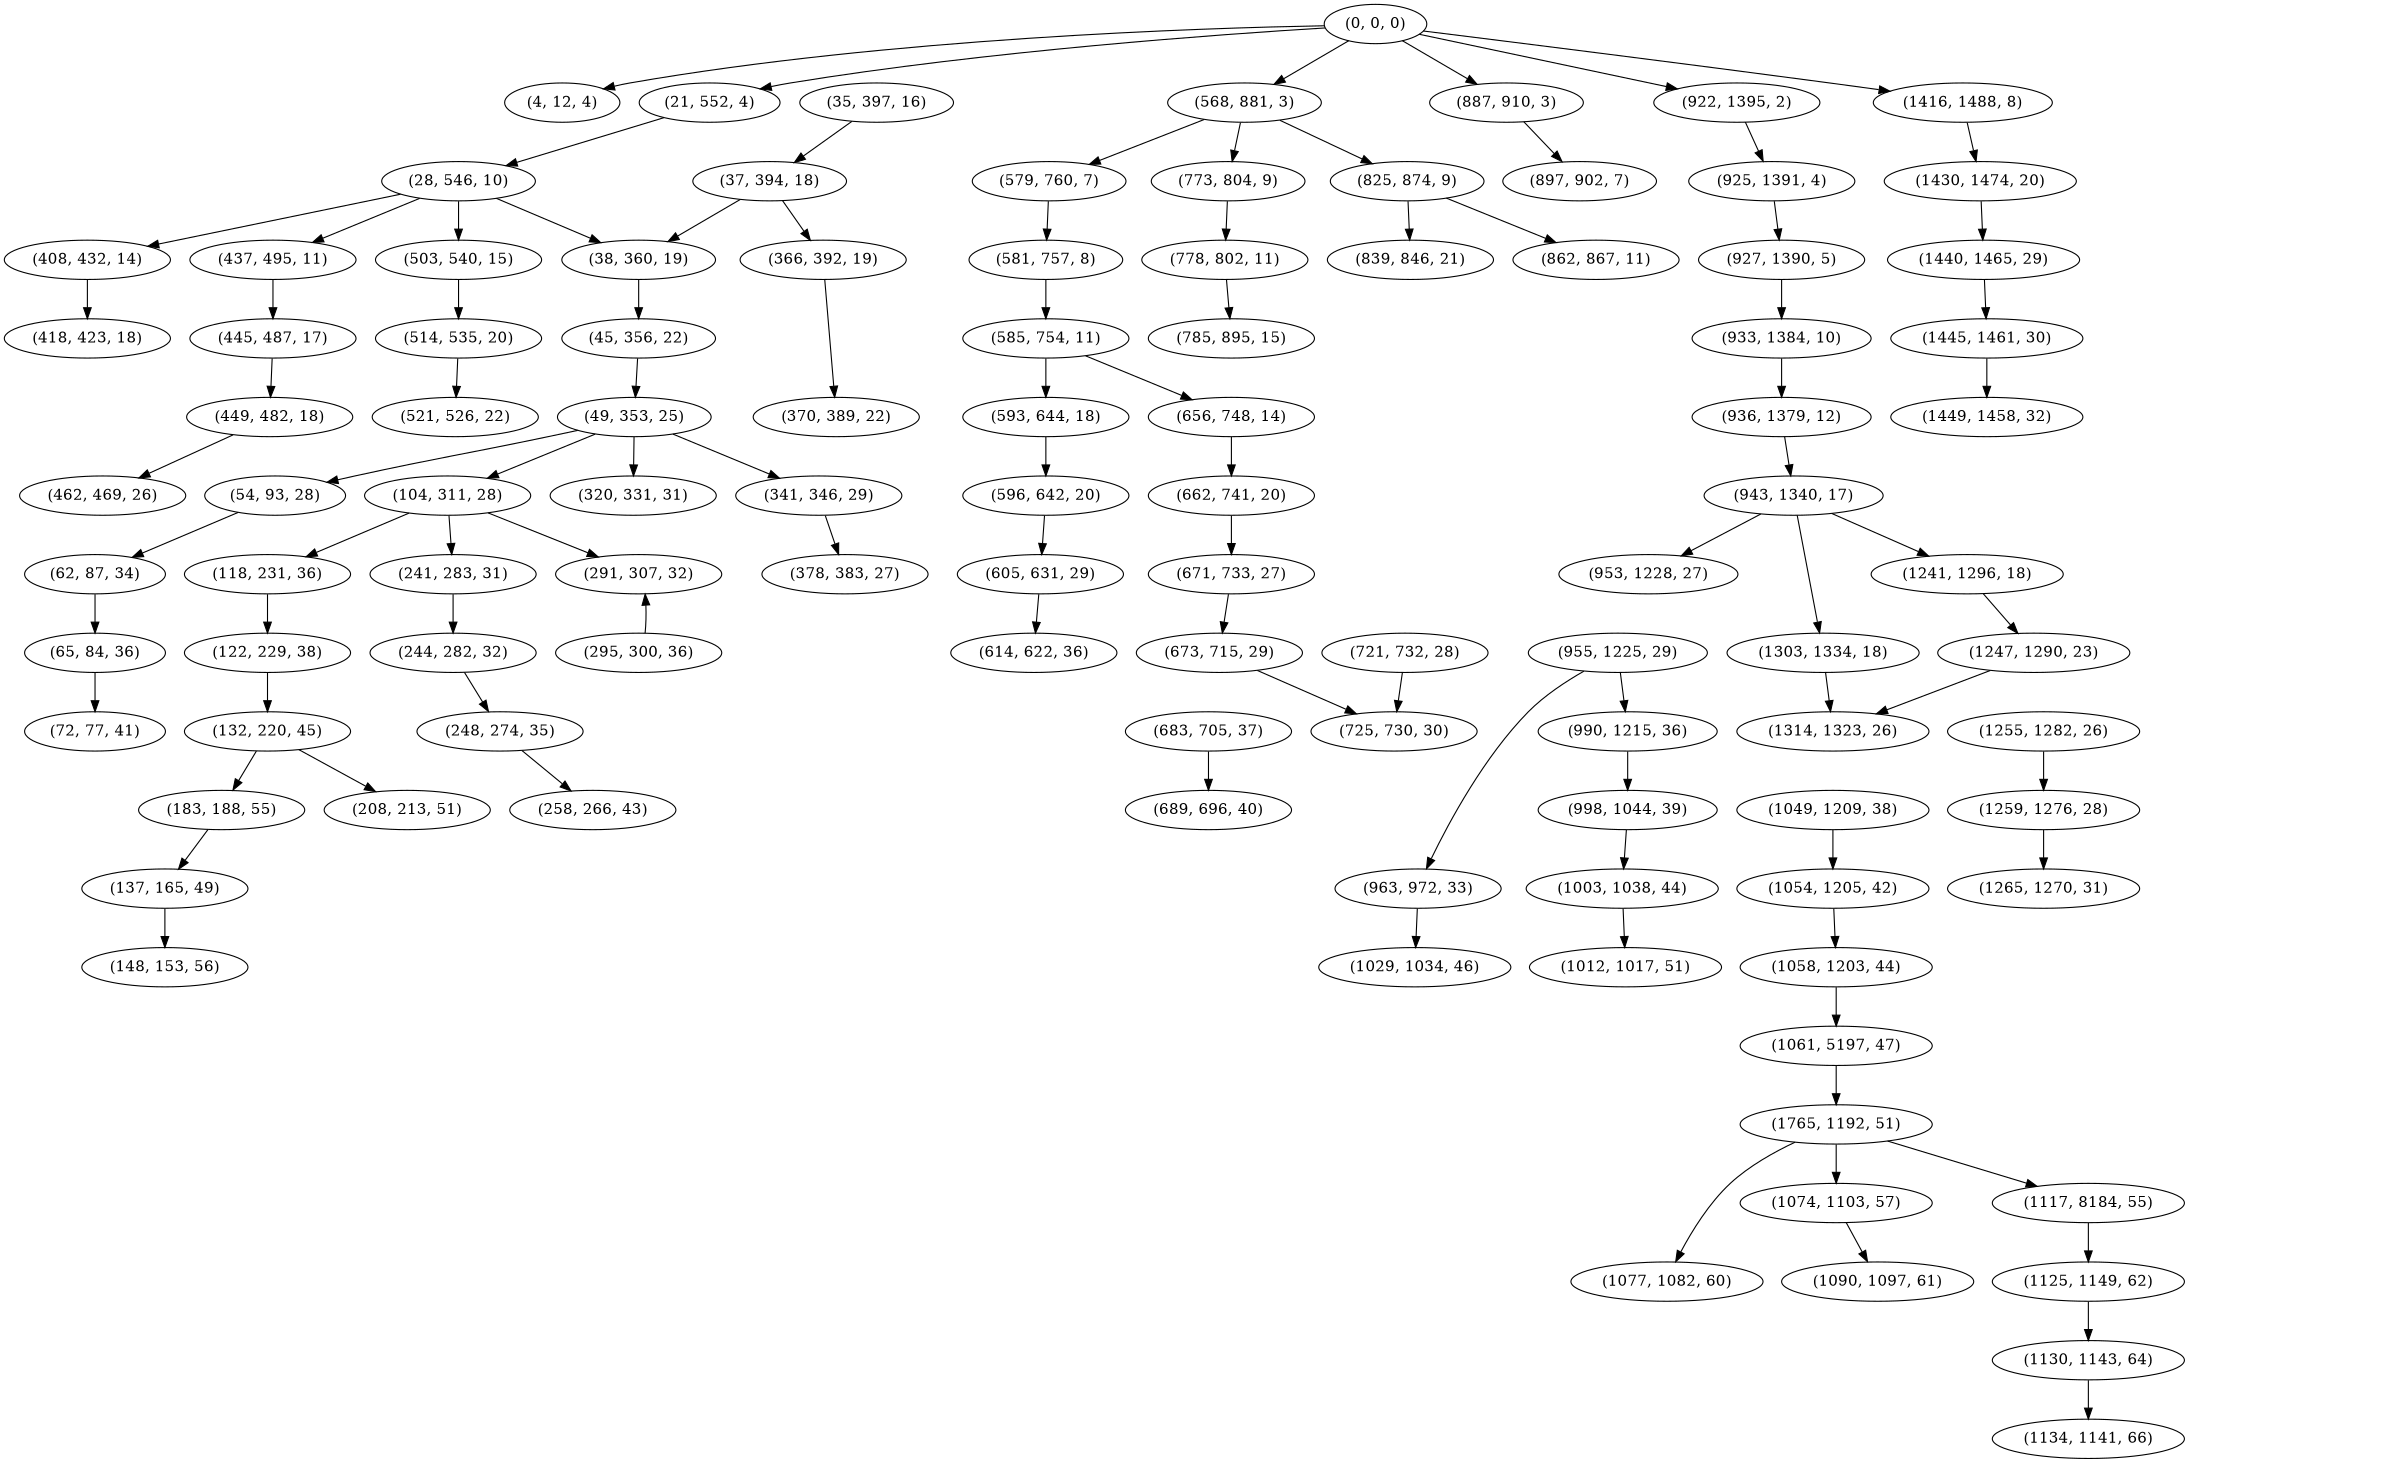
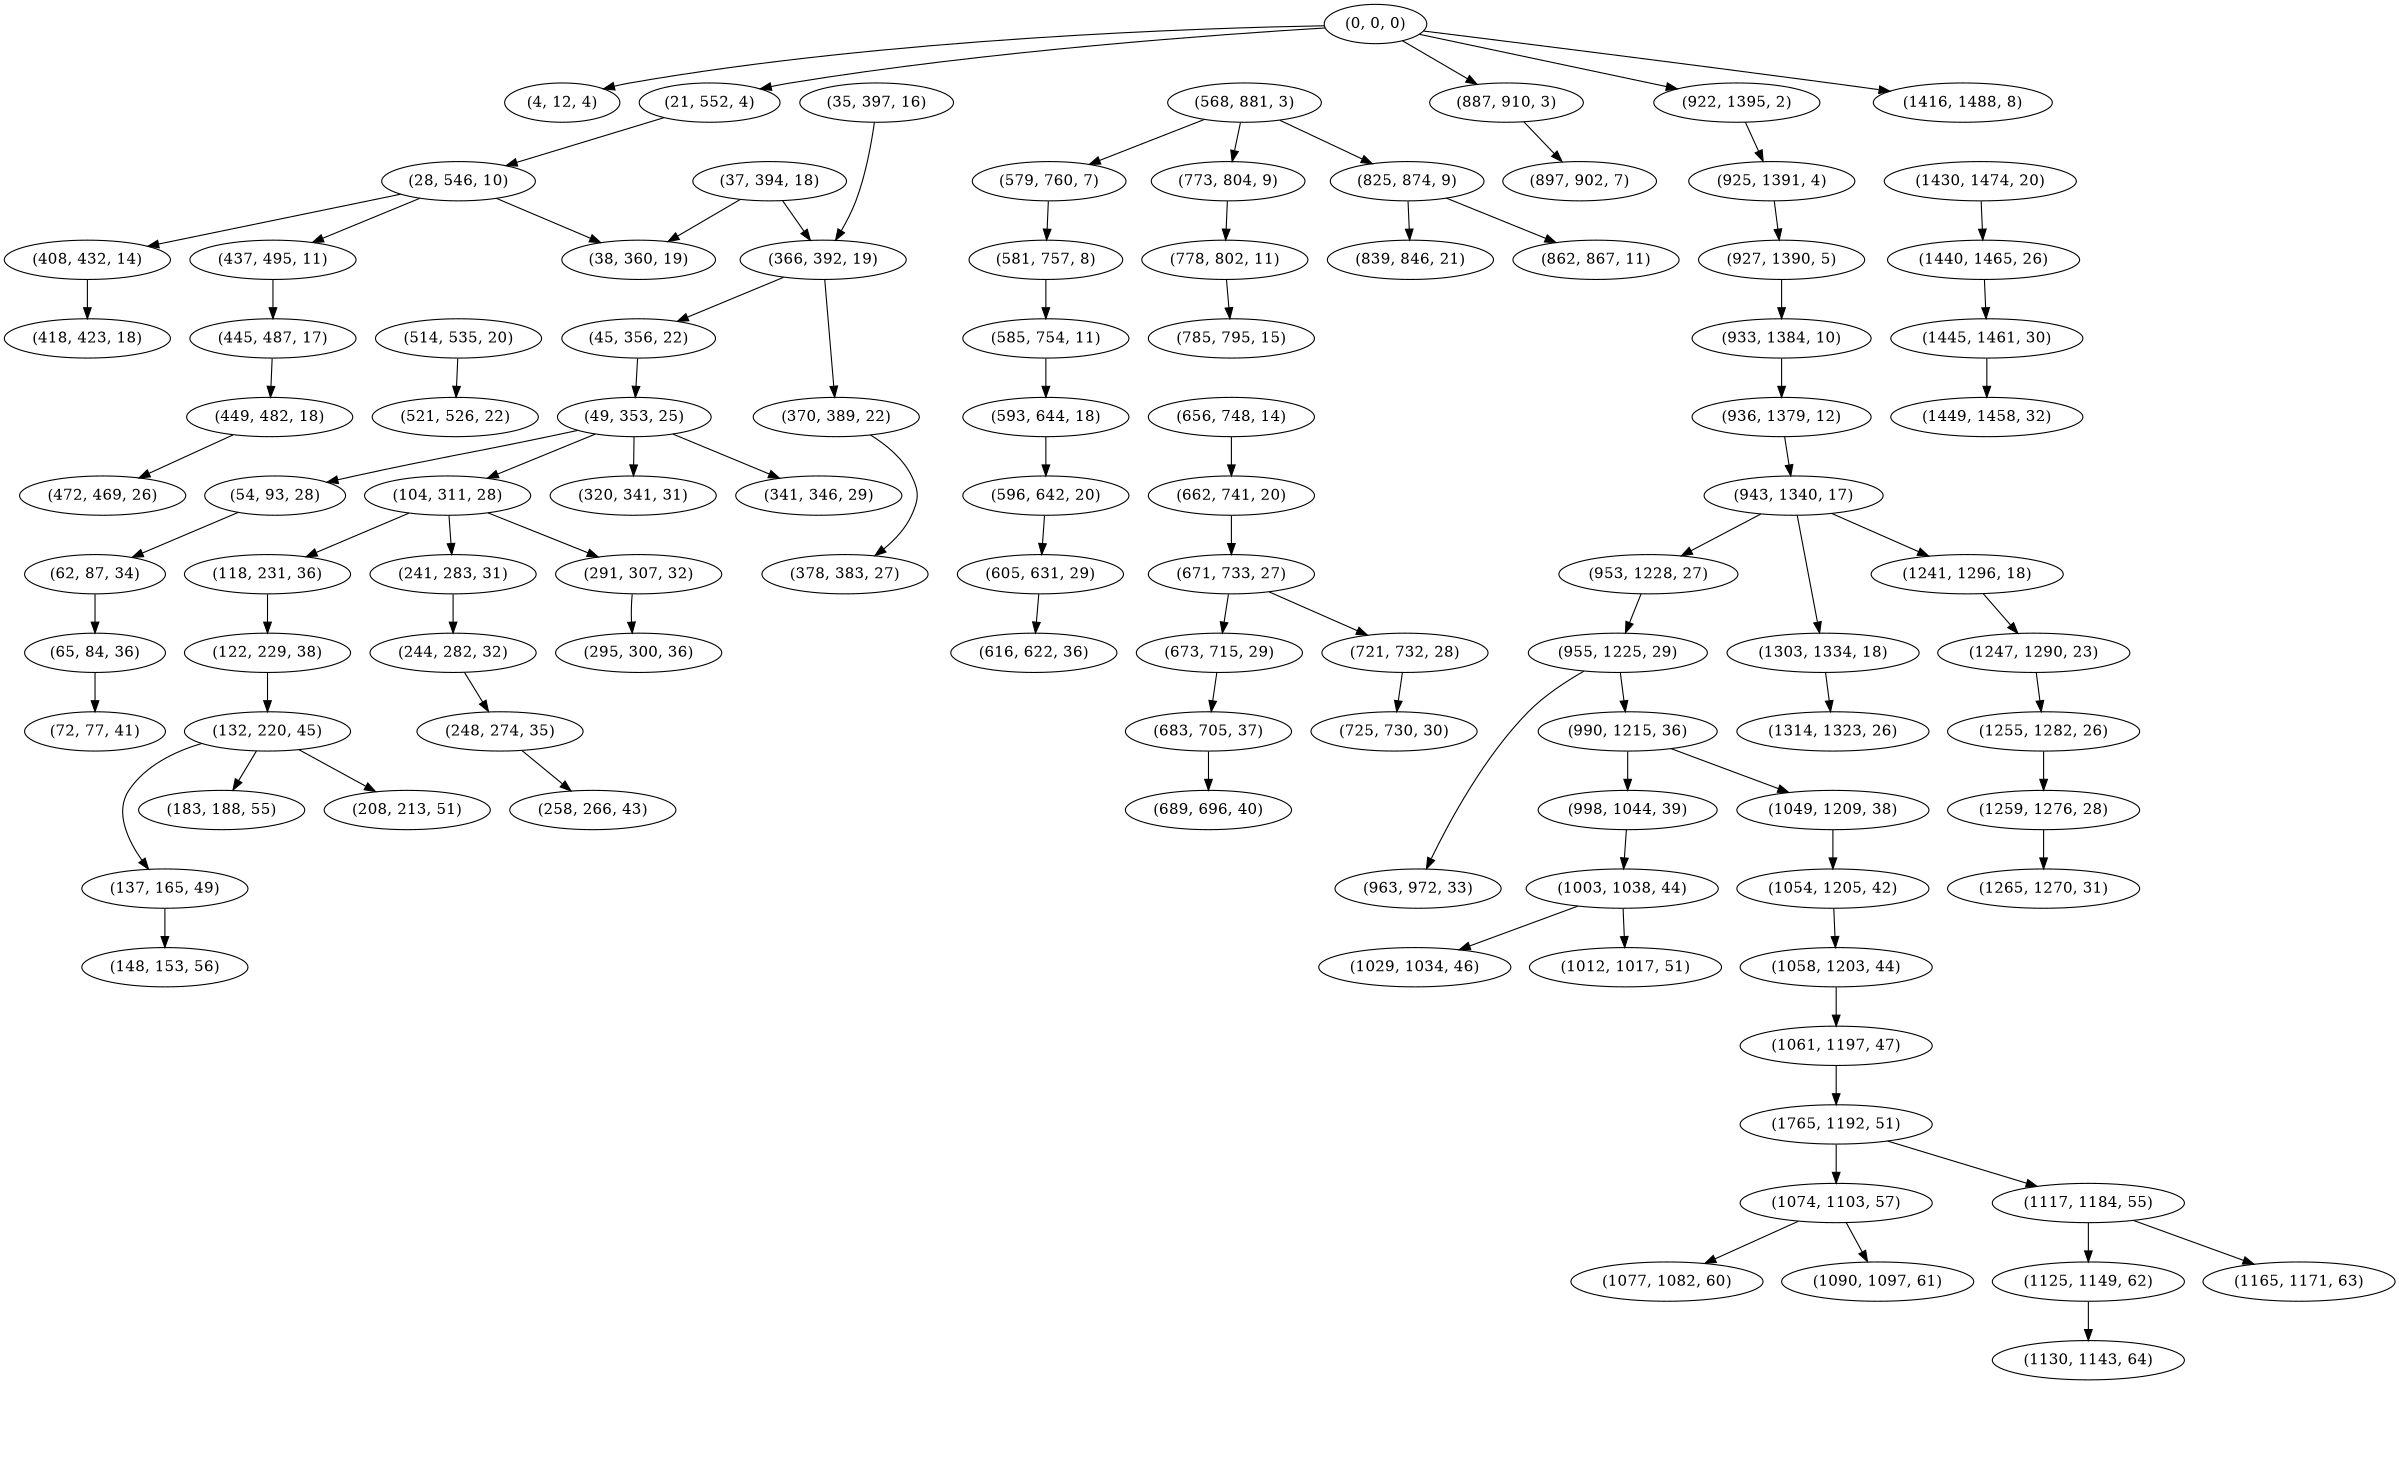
edge "(0, 0, 0)" -> "(568, 881, 3)": removed
edge "(1416, 1488, 8)" -> "(1430, 1474, 20)": removed
edge "(35, 397, 16)" -> "(37, 394, 18)": now "(35, 397, 16)" -> "(366, 392, 19)"
node "(503, 540, 15)": removed
node "(1440, 1465, 29)": label "(1440, 1465, 29)" -> "(1440, 1465, 26)"
edge "(38, 360, 19)" -> "(45, 356, 22)": now "(366, 392, 19)" -> "(45, 356, 22)"
node "(785, 895, 15)": label "(785, 895, 15)" -> "(785, 795, 15)"
edge "(585, 754, 11)" -> "(656, 748, 14)": removed
node "(462, 469, 26)": label "(462, 469, 26)" -> "(472, 469, 26)"
node "(320, 331, 31)": label "(320, 331, 31)" -> "(320, 341, 31)"
edge "(341, 346, 29)" -> "(378, 383, 27)": now "(370, 389, 22)" -> "(378, 383, 27)"
edge "(953, 1228, 27)" -> "(955, 1225, 29)": added
edge "(671, 733, 27)" -> "(721, 732, 28)": added
edge "(295, 300, 36)" -> "(291, 307, 32)": reversed
node "(614, 622, 36)": label "(614, 622, 36)" -> "(616, 622, 36)"
edge "(673, 715, 29)" -> "(725, 730, 30)": now "(673, 715, 29)" -> "(683, 705, 37)"
edge "(1247, 1290, 23)" -> "(1314, 1323, 26)": now "(1247, 1290, 23)" -> "(1255, 1282, 26)"
edge "(990, 1215, 36)" -> "(1049, 1209, 38)": added
edge "(183, 188, 55)" -> "(137, 165, 49)": now "(132, 220, 45)" -> "(137, 165, 49)"
edge "(963, 972, 33)" -> "(1029, 1034, 46)": now "(1003, 1038, 44)" -> "(1029, 1034, 46)"
node "(1061, 5197, 47)": label "(1061, 5197, 47)" -> "(1061, 1197, 47)"
edge "(1765, 1192, 51)" -> "(1077, 1082, 60)": now "(1074, 1103, 57)" -> "(1077, 1082, 60)"
node "(1117, 8184, 55)": label "(1117, 8184, 55)" -> "(1117, 1184, 55)"
node "(1165, 1171, 63)": added
node "(1134, 1141, 66)": removed
